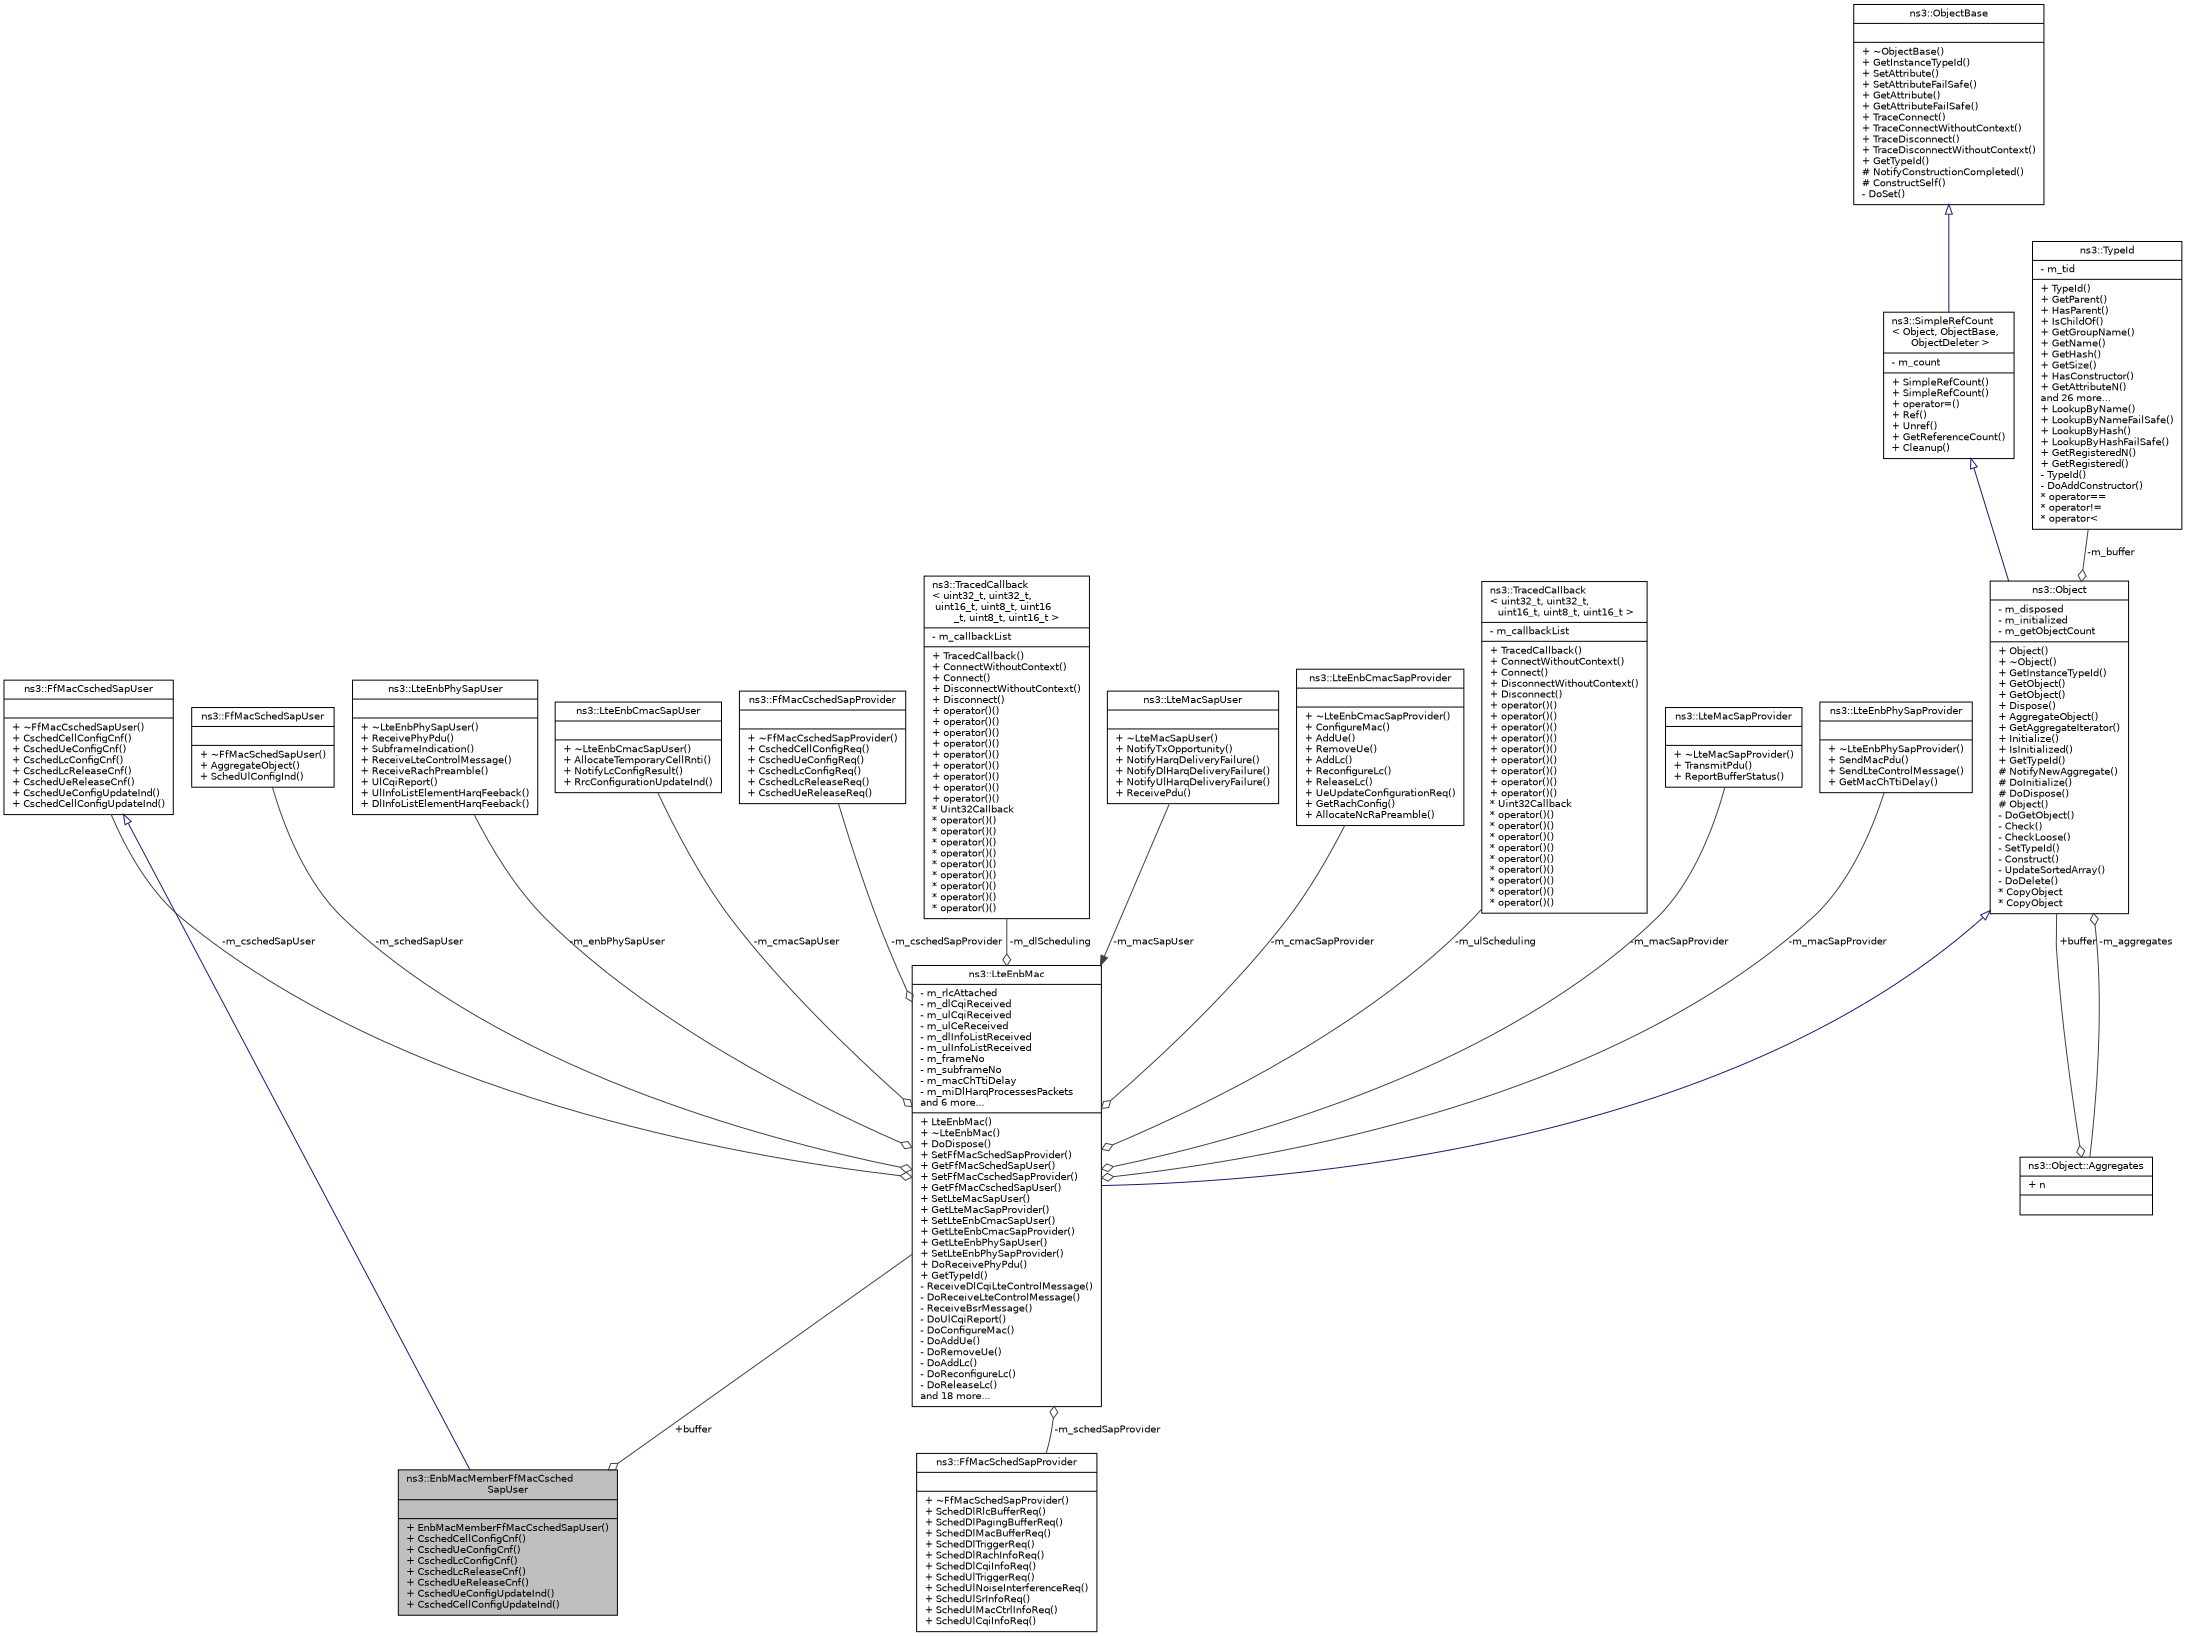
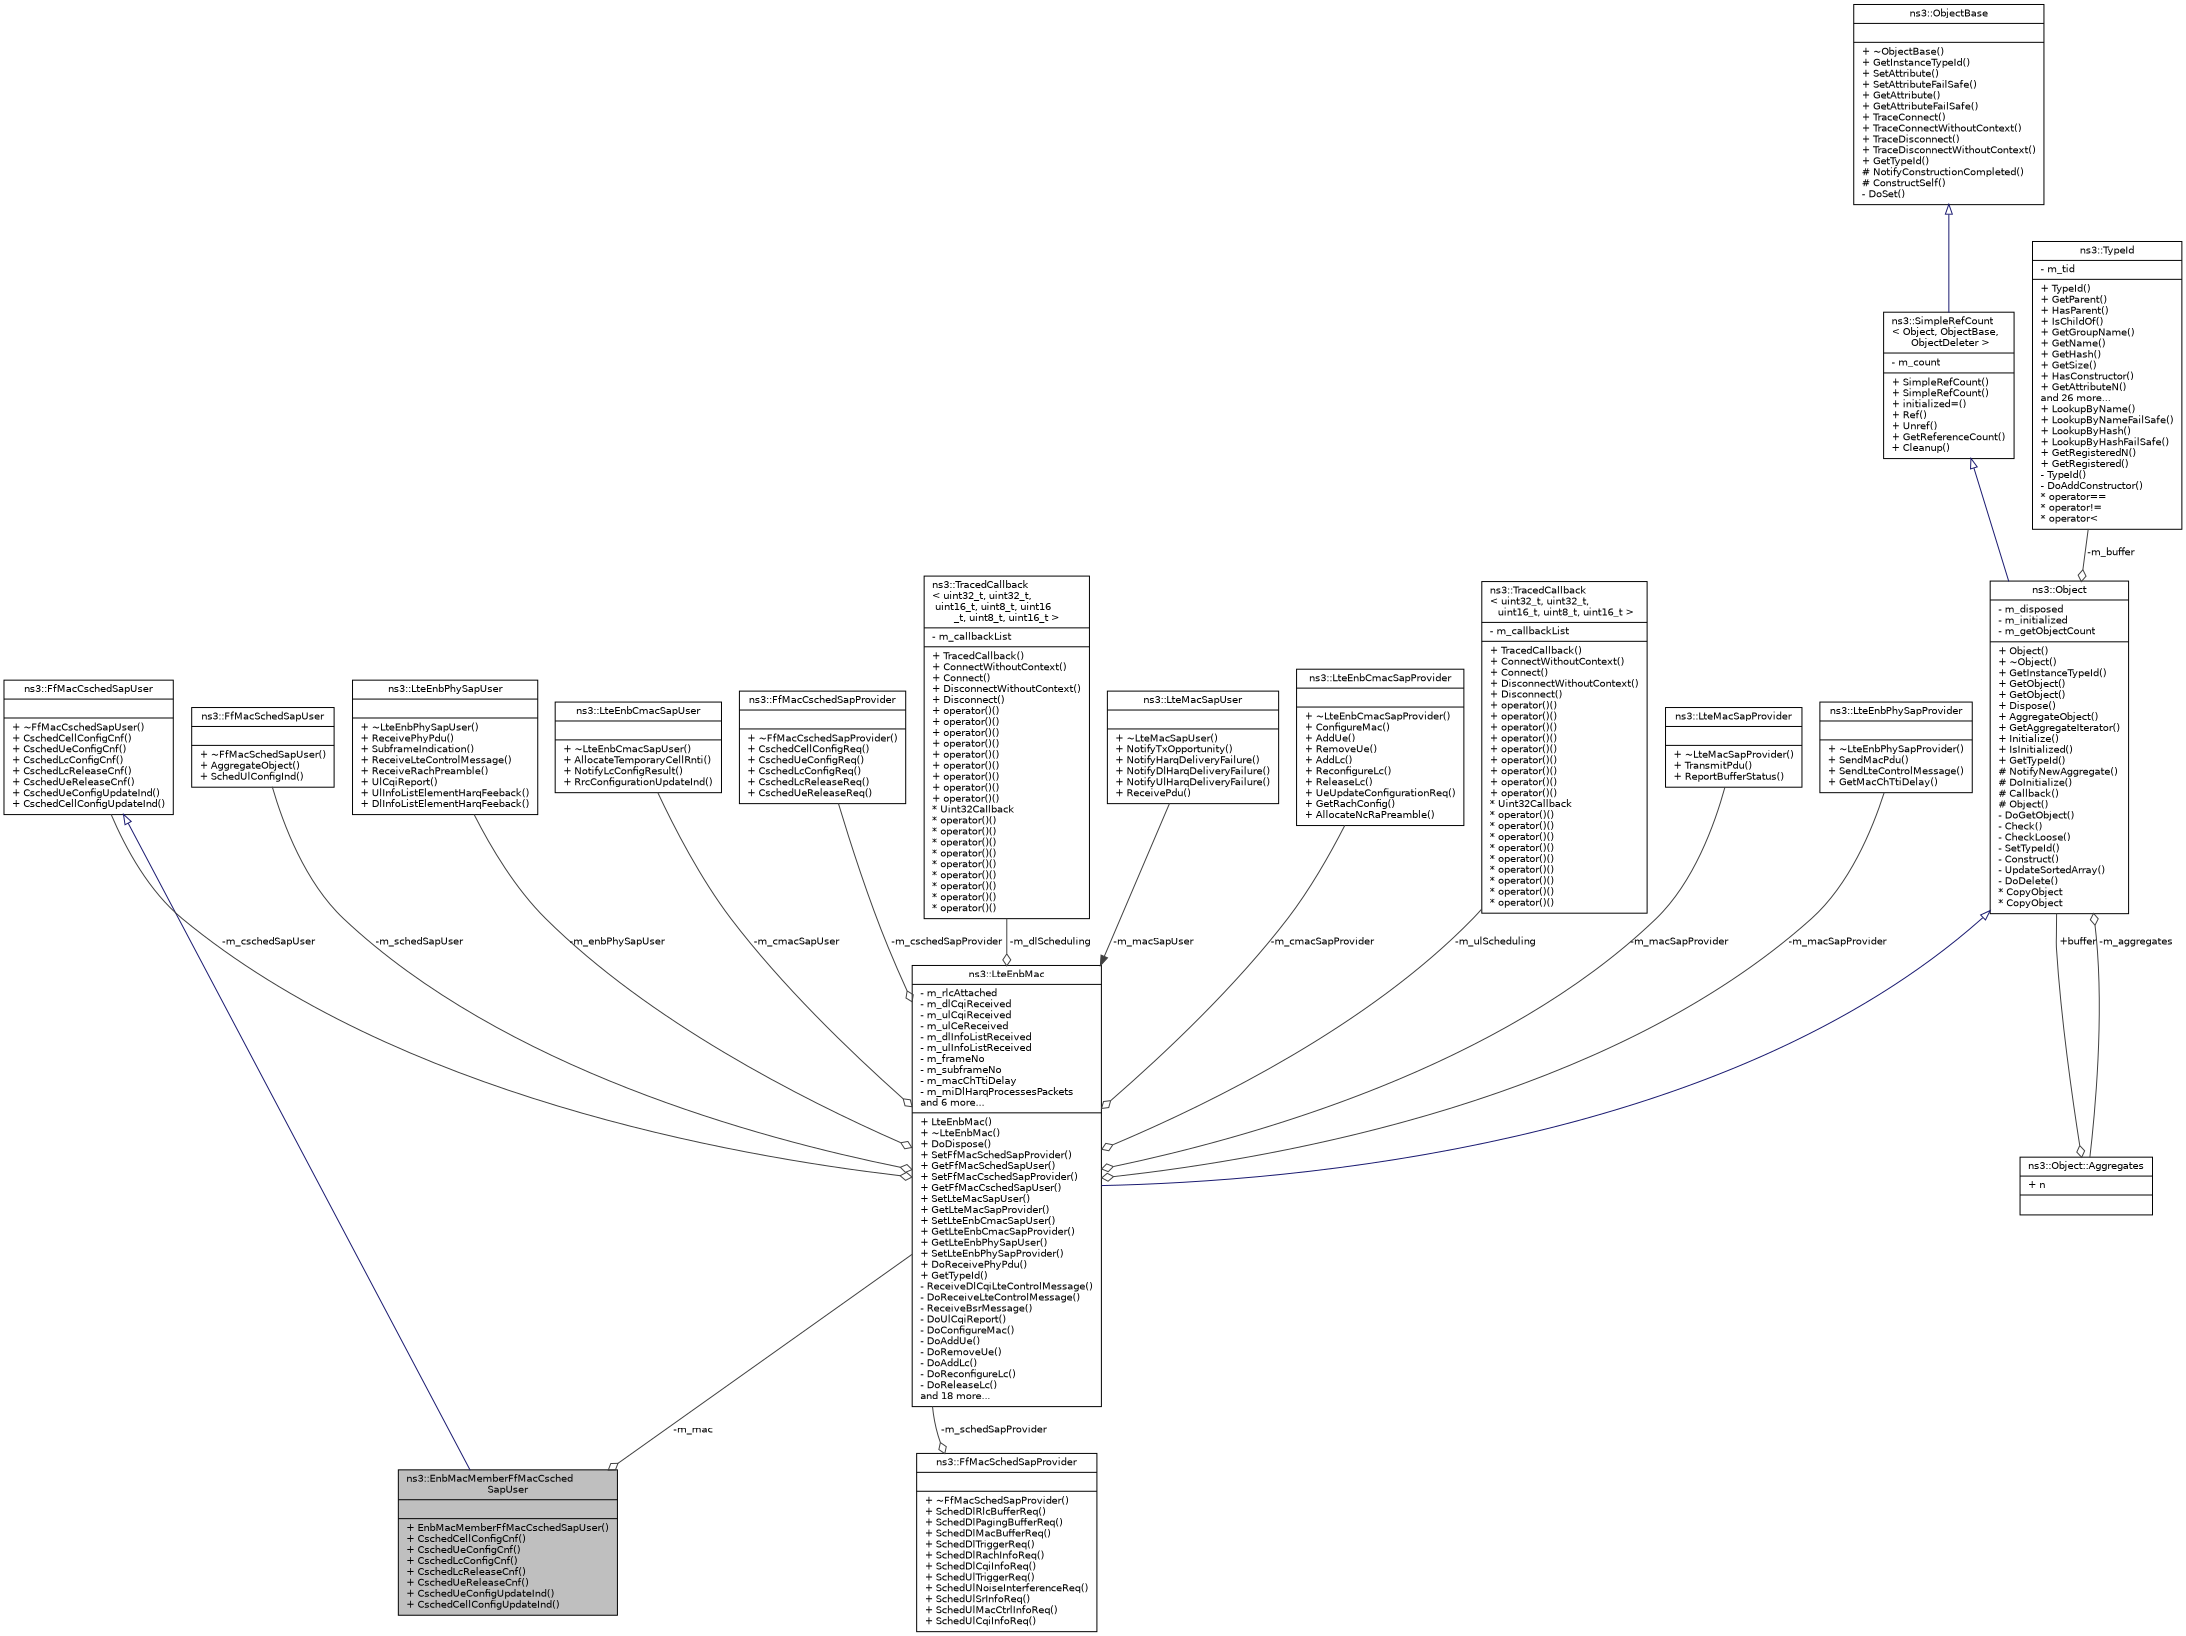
node "ns3::SimpleRefCount": text "+ operator=()" -> "+ initialized=()"
node "ns3::Object": text "# DoDispose()" -> "# Callback()"
edge "ns3::LteEnbMac" -> "ns3::EnbMacMemberFfMacCsched": label " +buffer" -> " -m_mac"
edge "ns3::FfMacSchedSapProvider" -> "ns3::LteEnbMac": reversed
